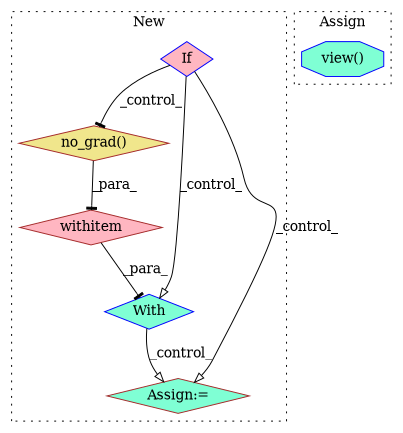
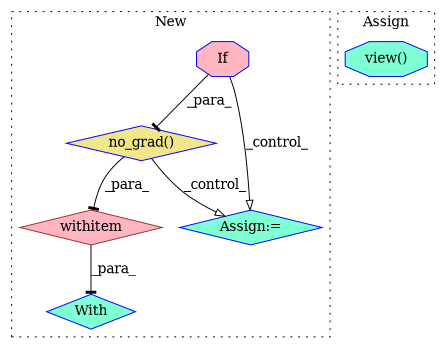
node "If": shape diamond -> octagon
edge "If" -> "no_grad()": label "_control_" -> "_para_"
node "no_grad()": color brown -> blue
edge "If" -> "With": removed, label "_control_"
edge "With" -> "Assign:=": now "no_grad()" -> "Assign:="
node "Assign:=": color brown -> blue
